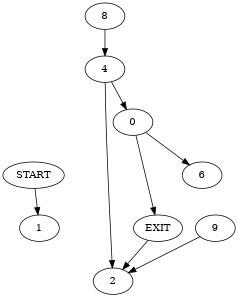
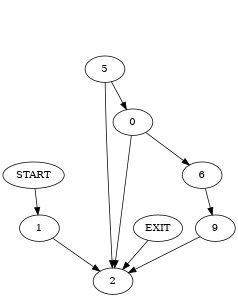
node "8": removed
node "4": label "4" -> "5"
edge "0" -> "EXIT": now "0" -> "2"
edge "6" -> "9": added
edge "1" -> "2": added
